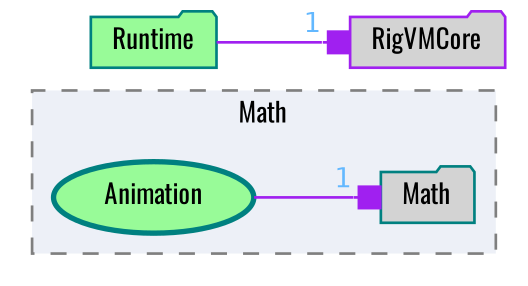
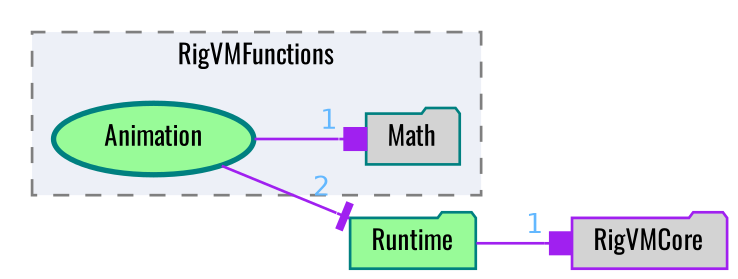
cluster "Math": label "Math" -> "RigVMFunctions"
edge "Animation" -> "Runtime": added
